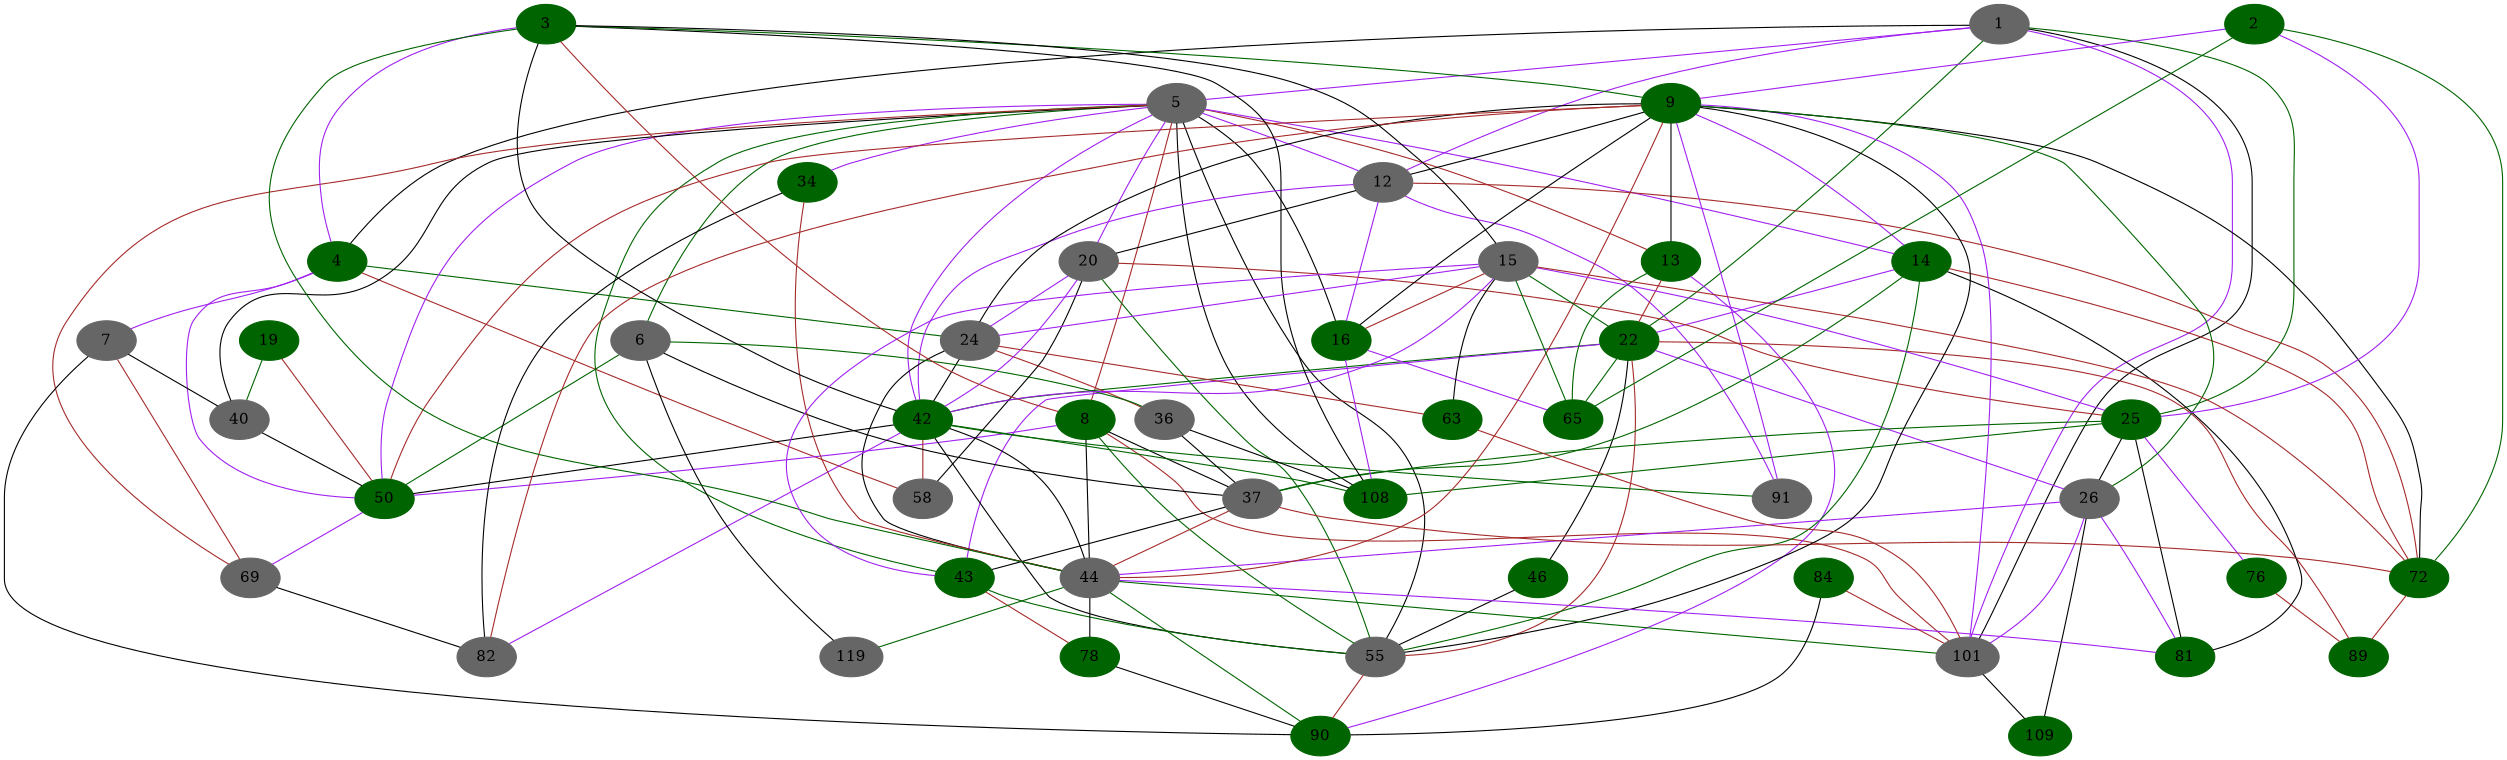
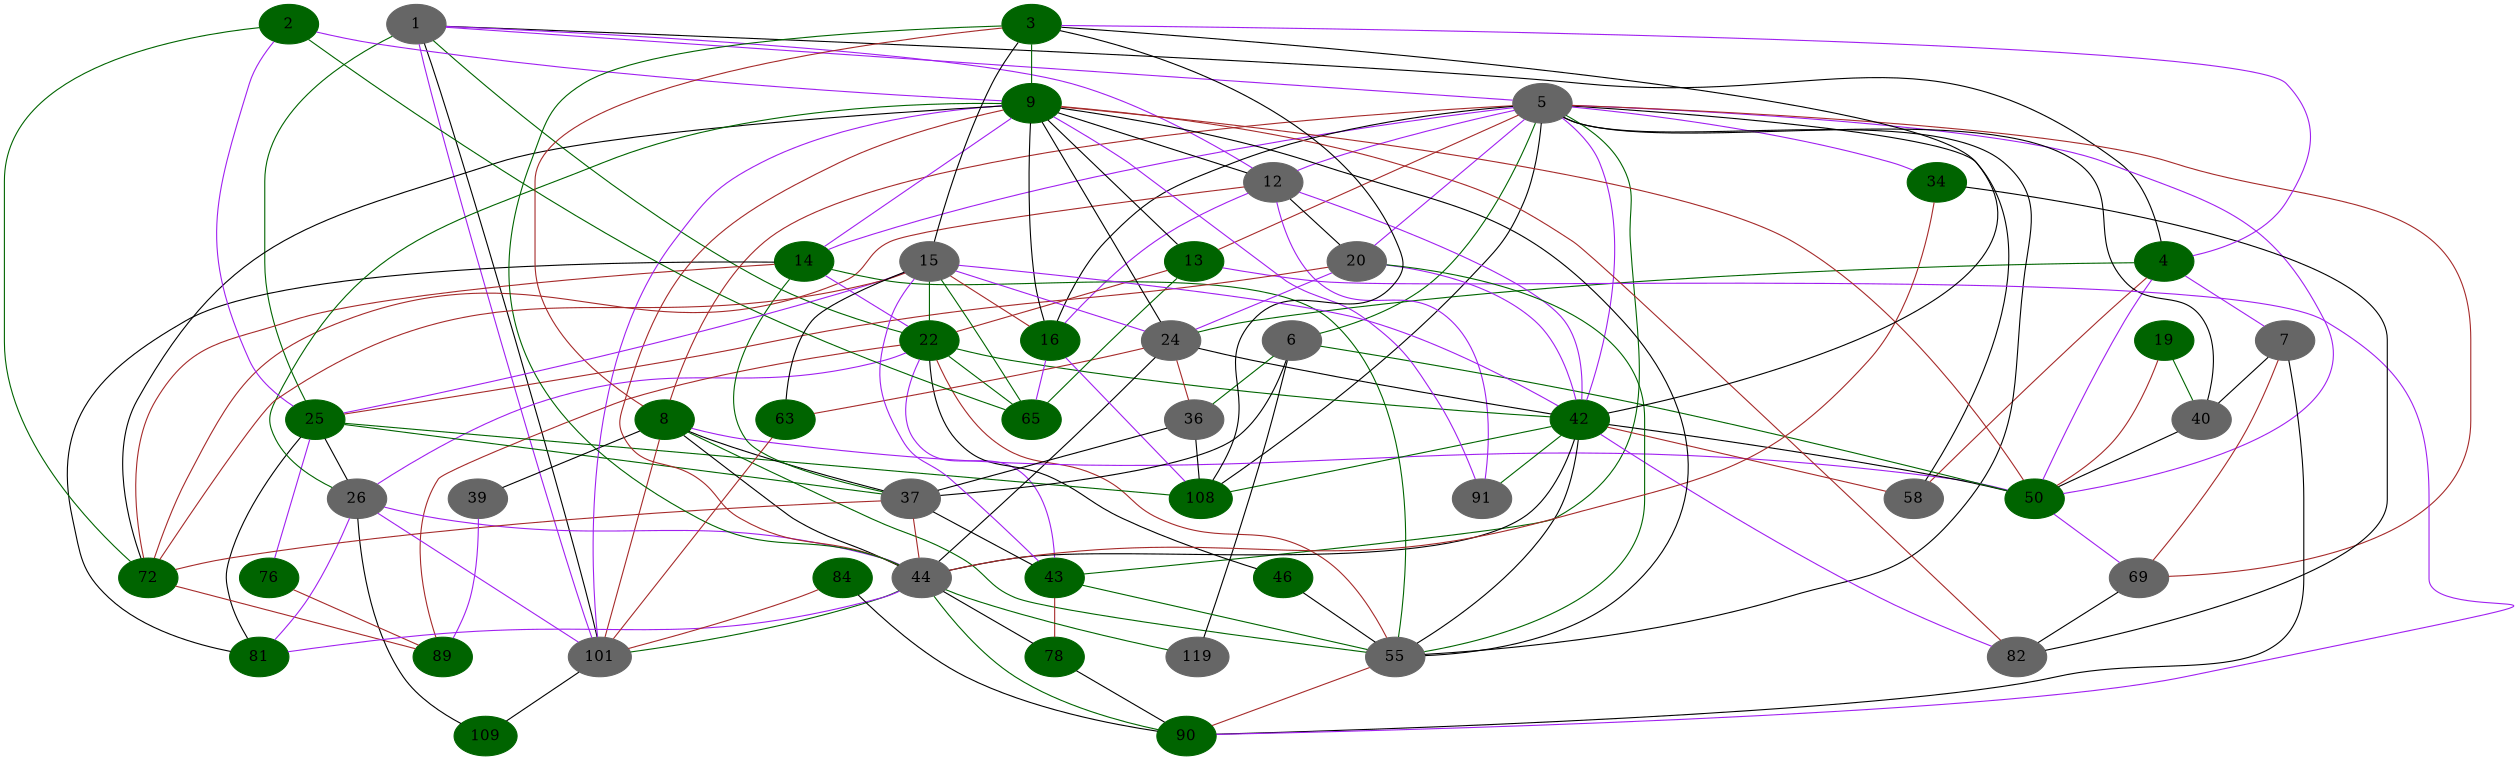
edge "20" -- "58": now "5" -- "58"
node "39": added
